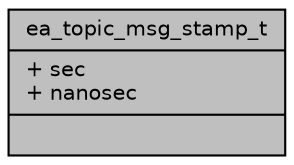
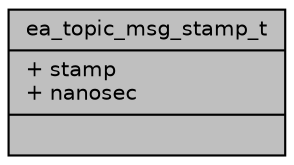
node "ea_topic_msg_stamp_t": text "+ sec" -> "+ stamp"
